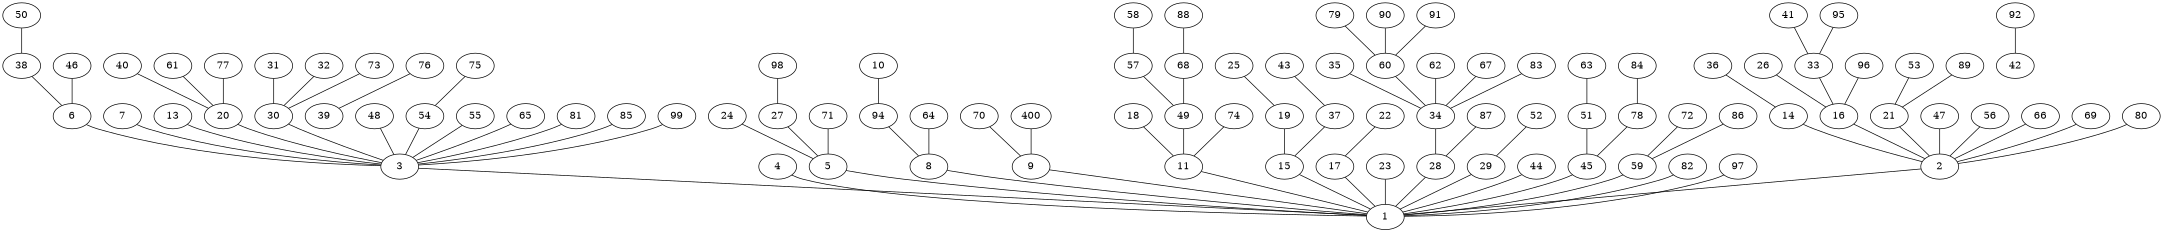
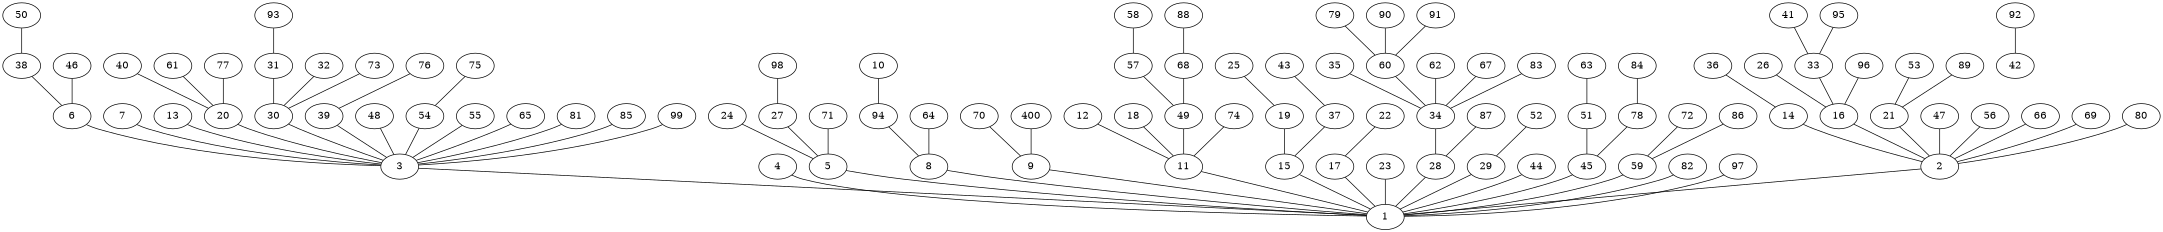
node "93": added
node "12": added
edge "39" -- "3": added
